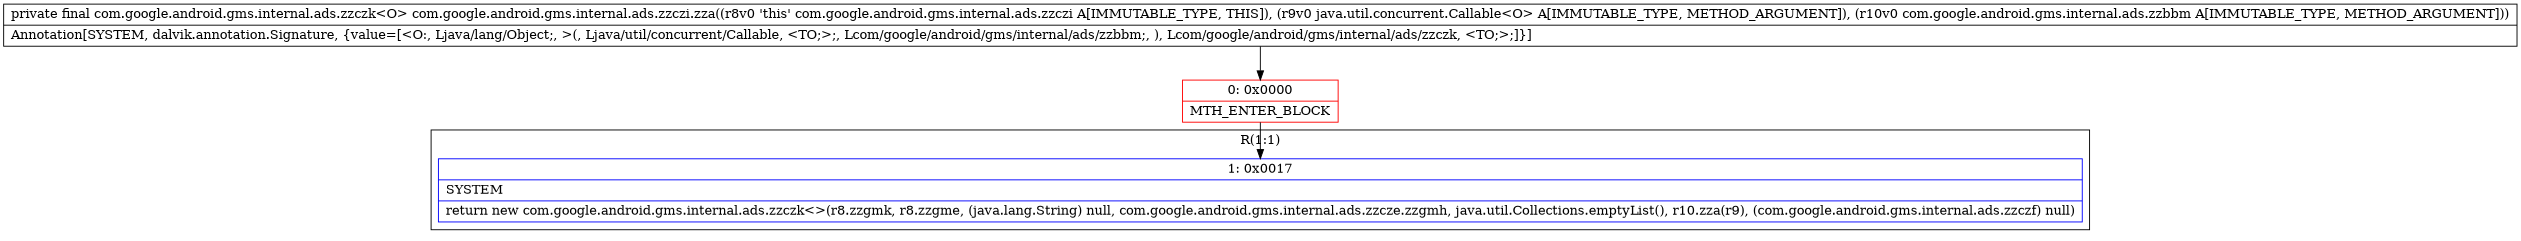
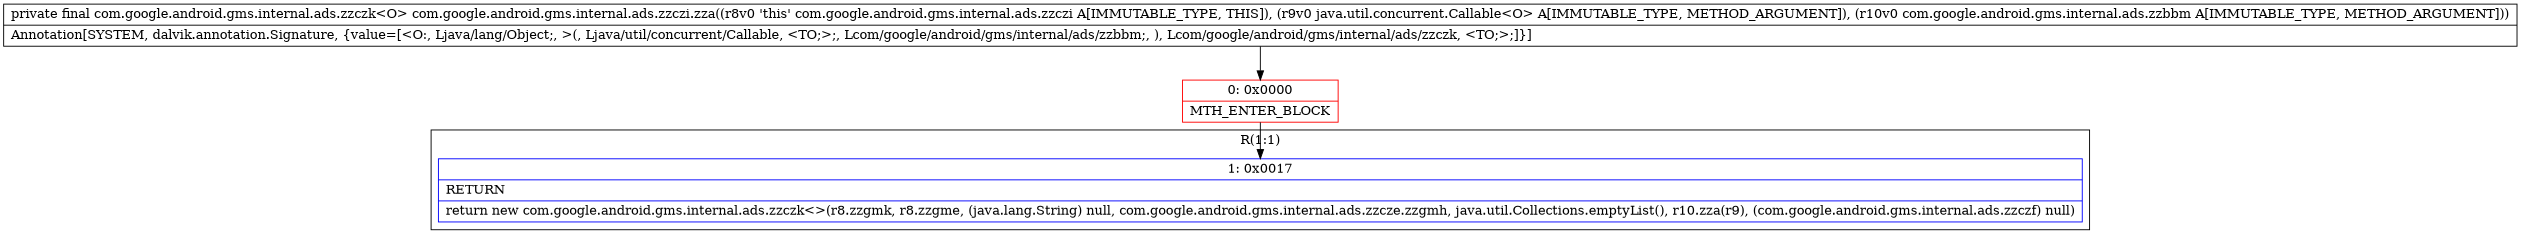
node "1: 0x0017": text "SYSTEM" -> "RETURN"
